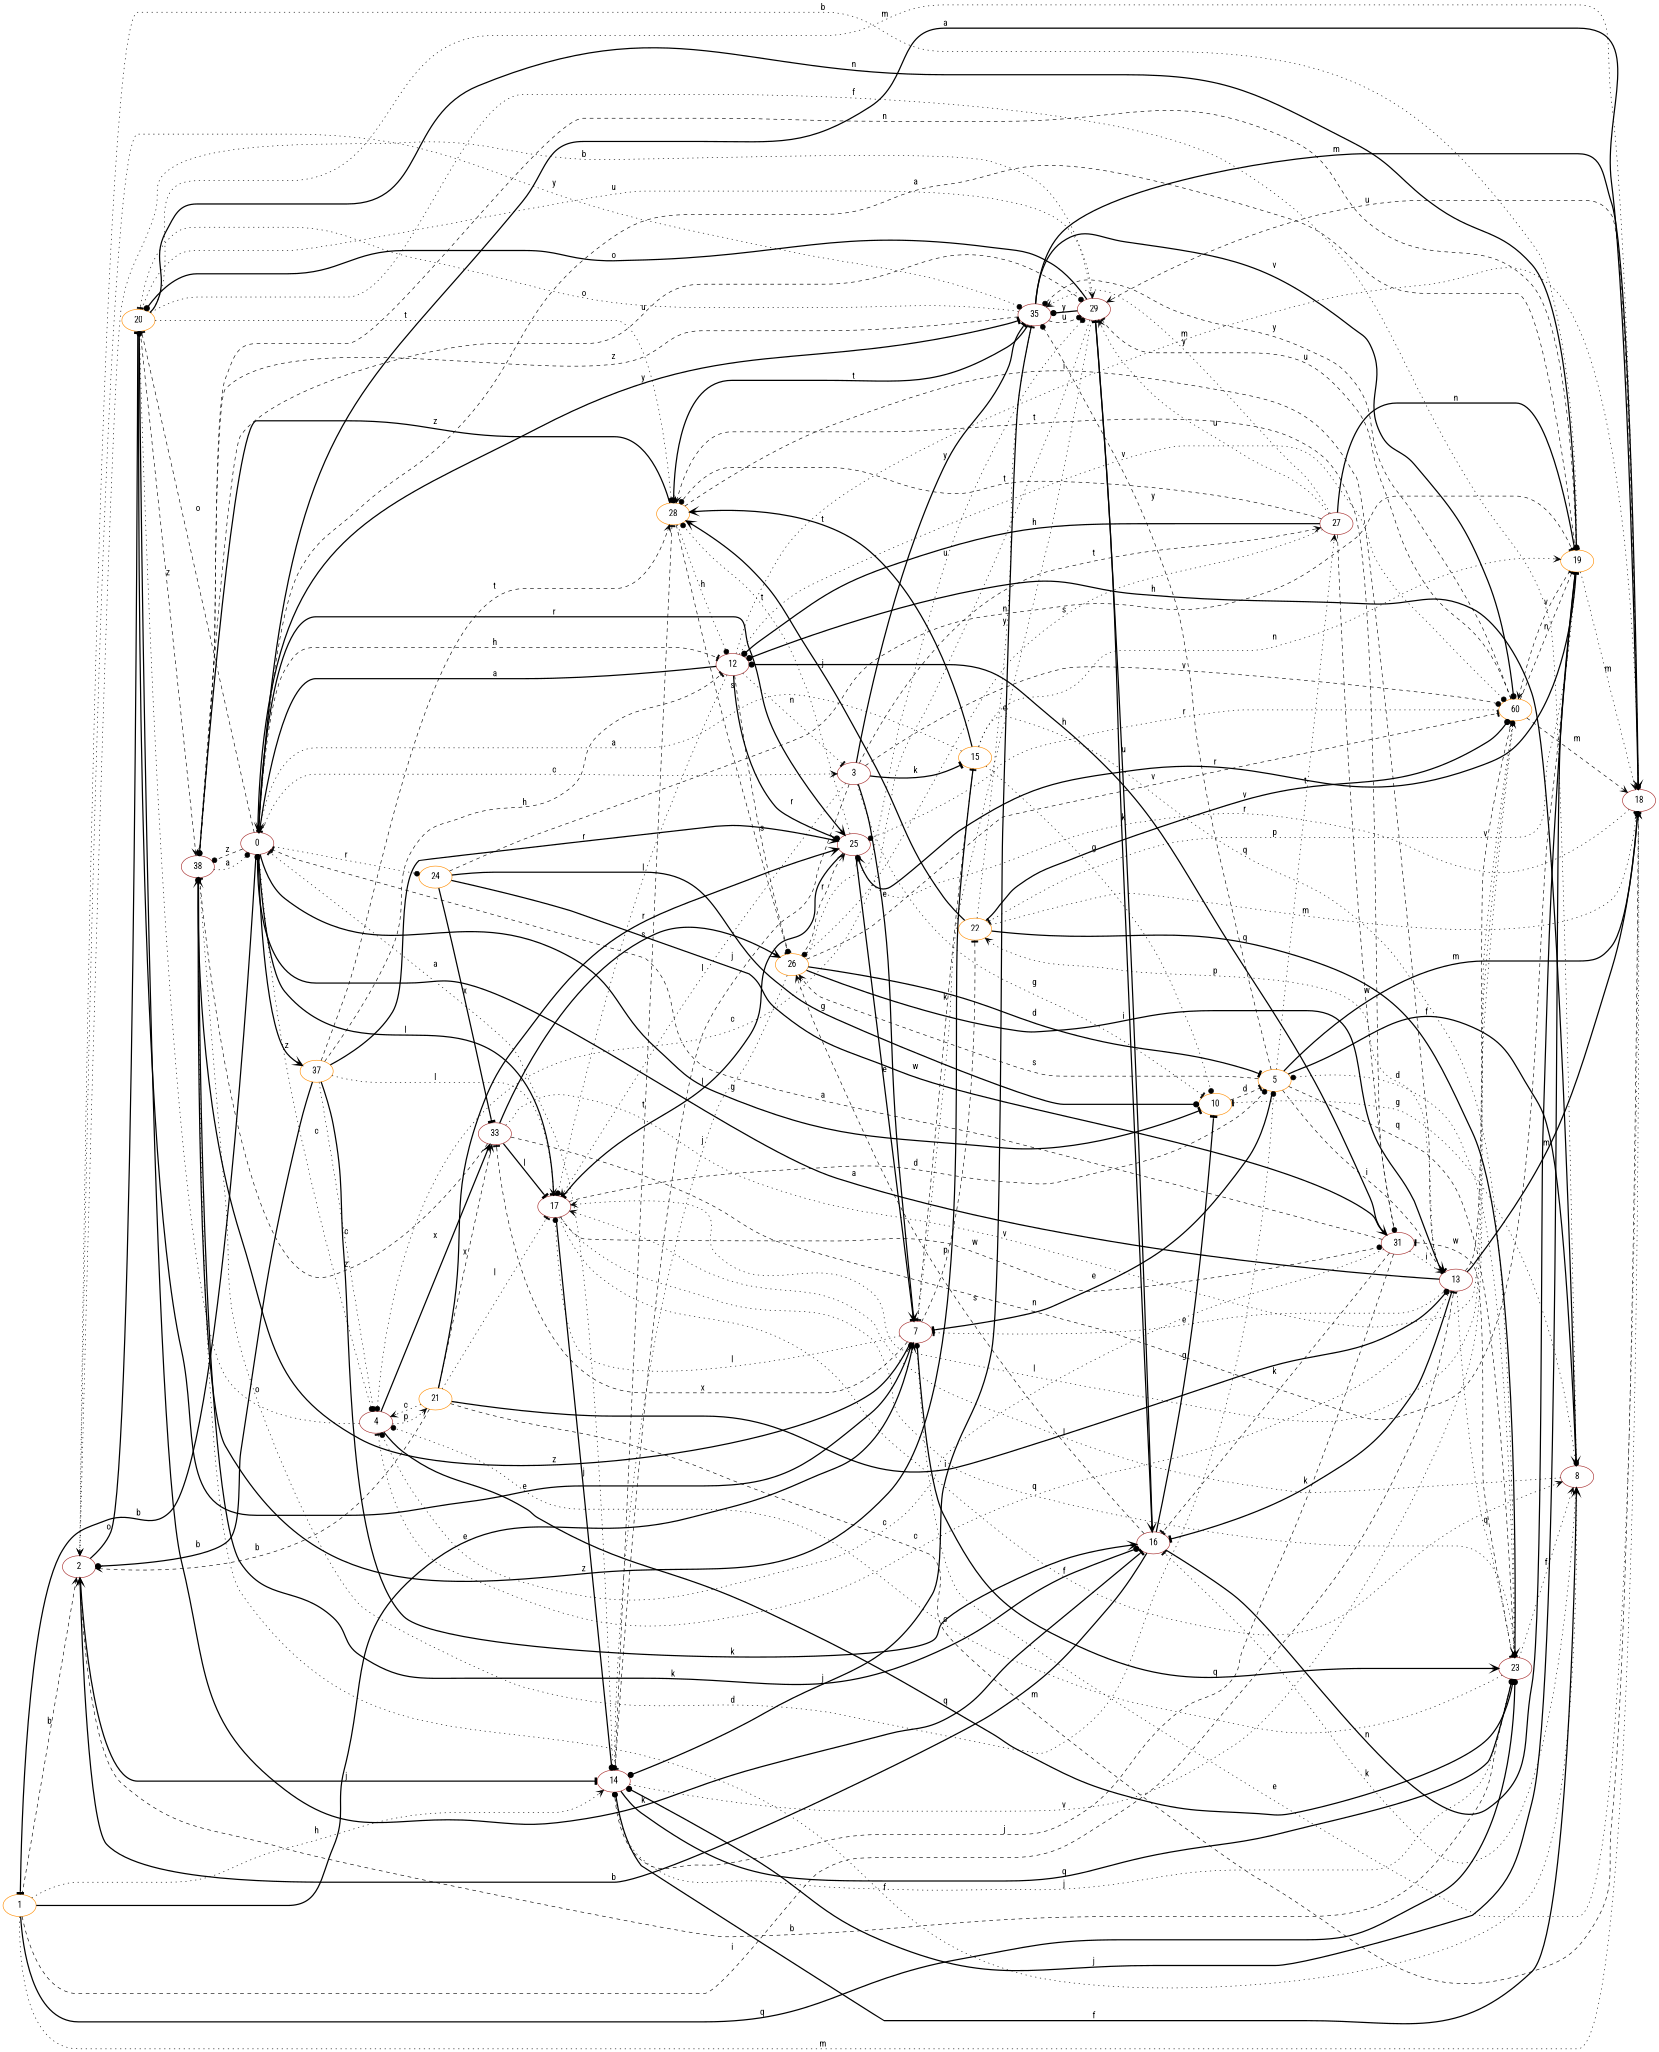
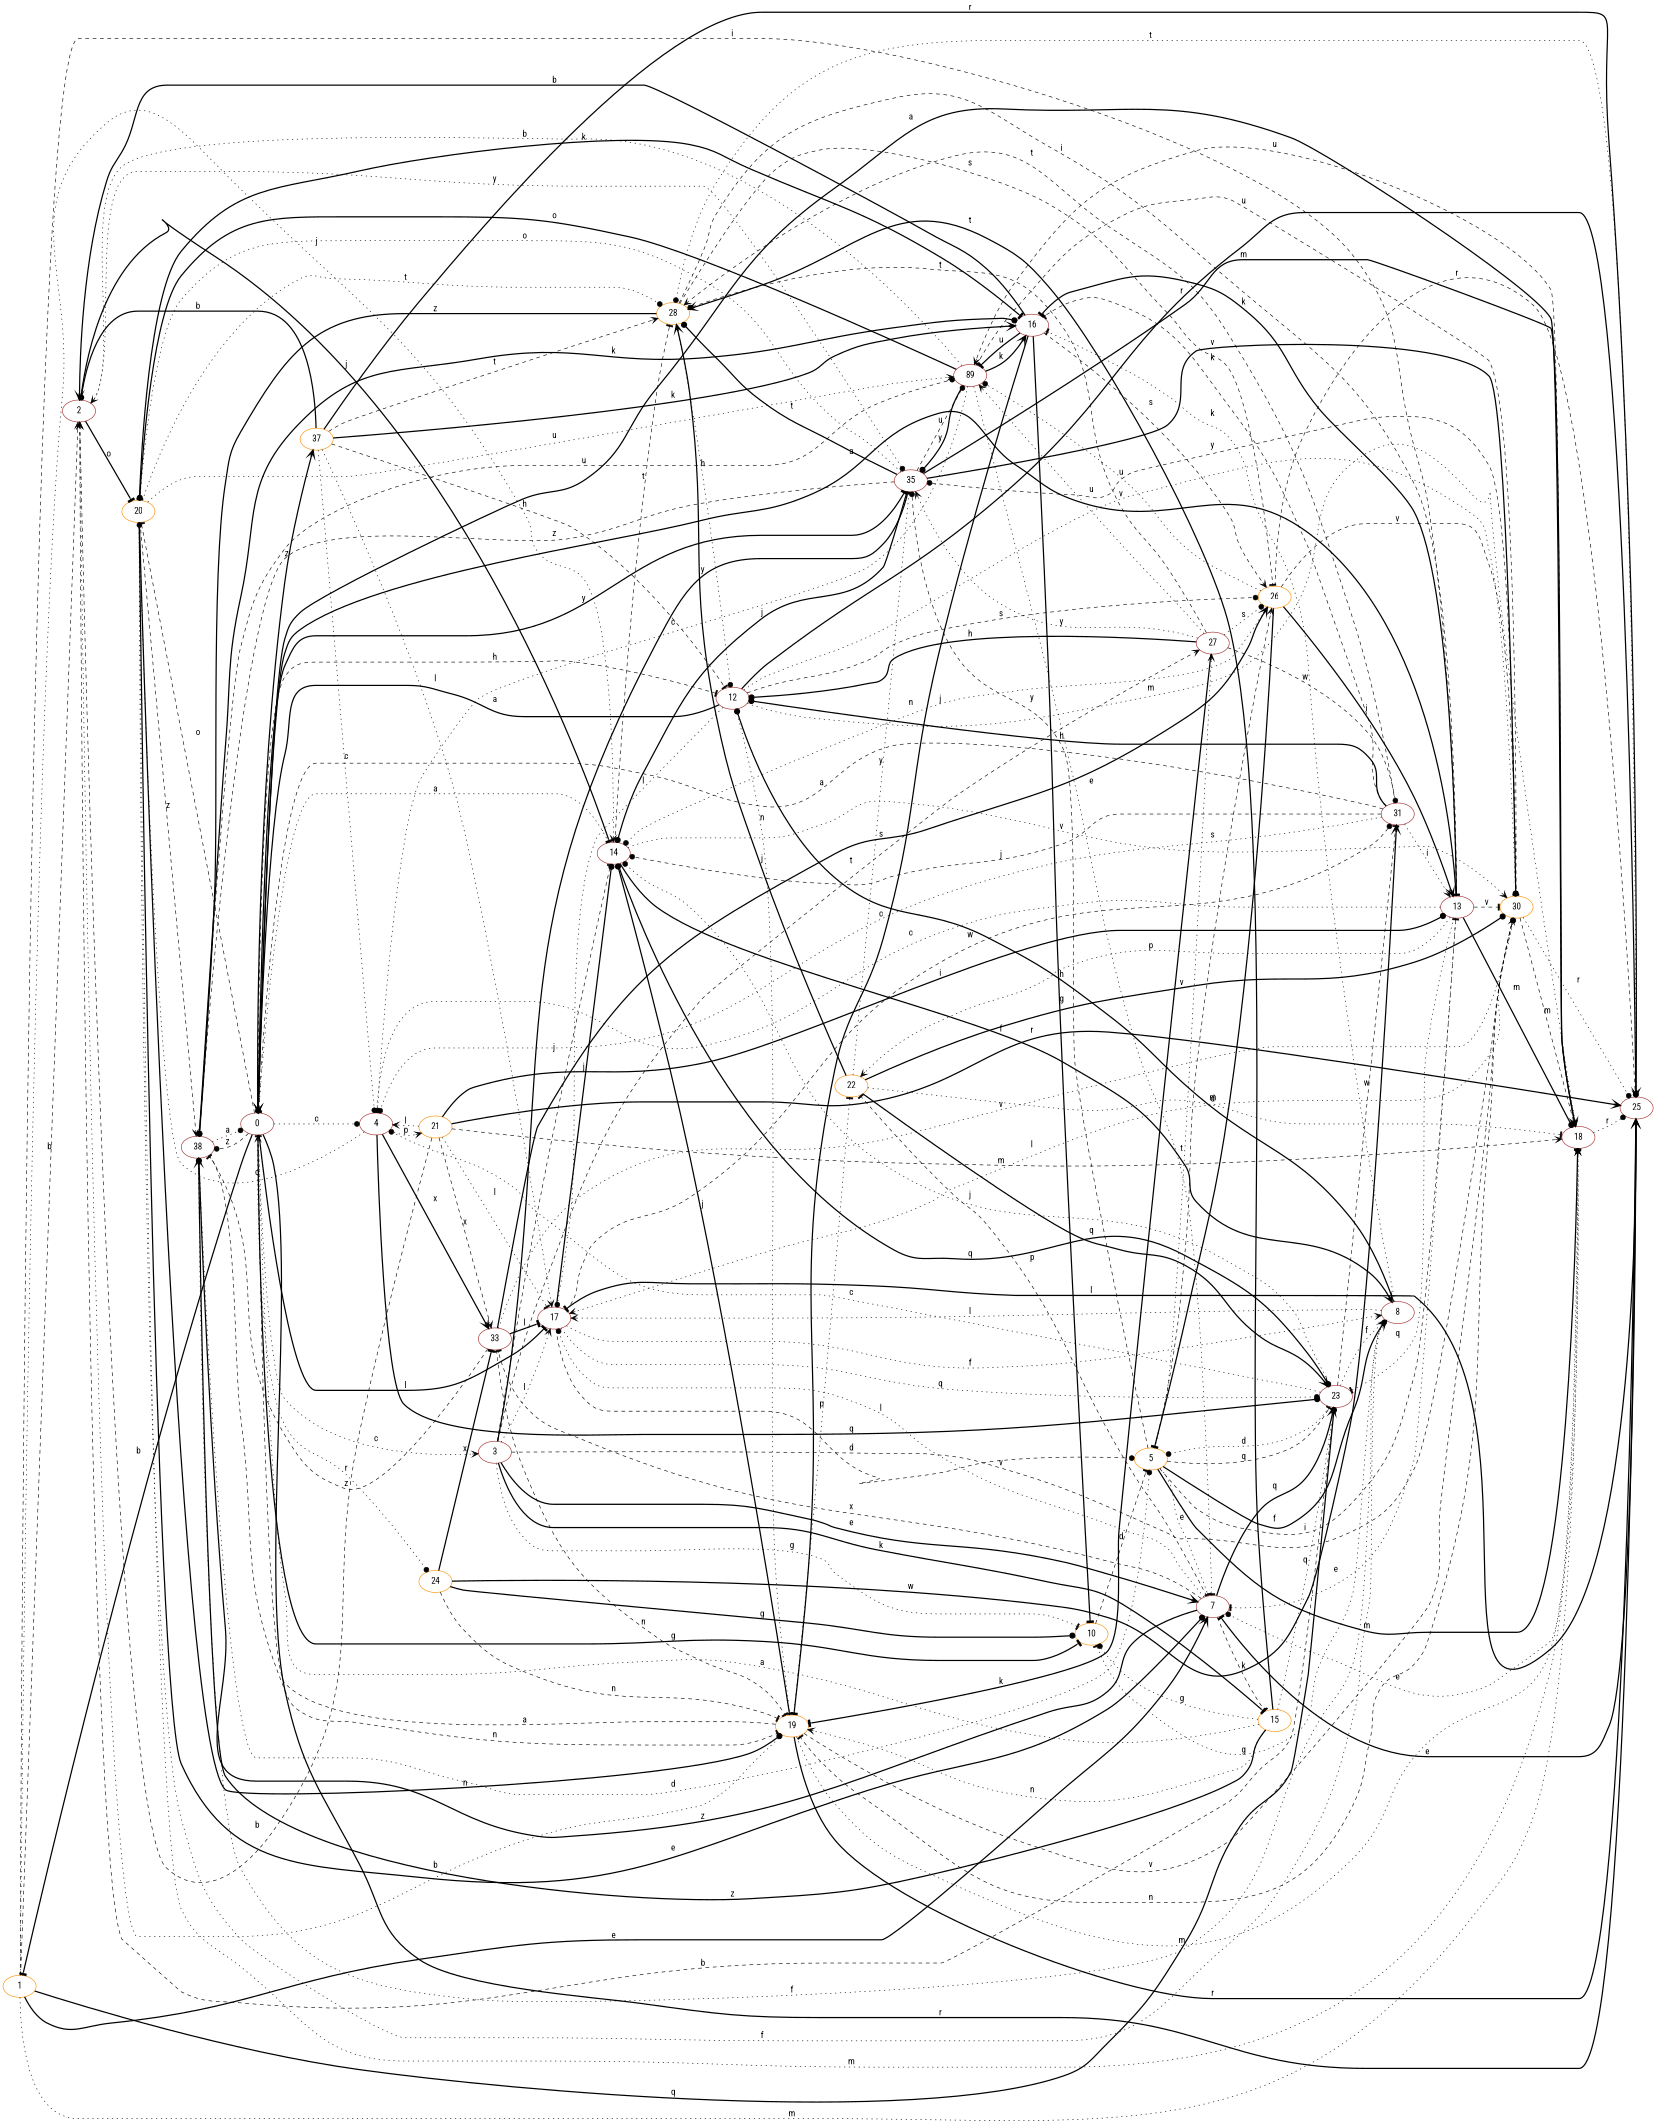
node "29": label "29" -> "89"
edge "27" -> "19": label "n" -> "k"
node "60": label "60" -> "30"
edge "12" -> "3": now "12" -> "19"
edge "5" -> "7": style bold -> dotted
edge "21" -> "4": label "c" -> "l"
edge "1" -> "14": label "h" -> "j"
